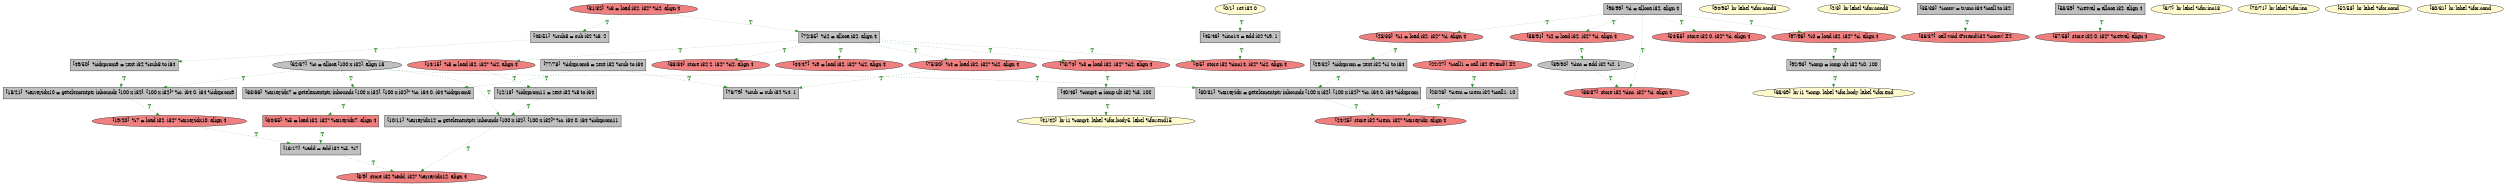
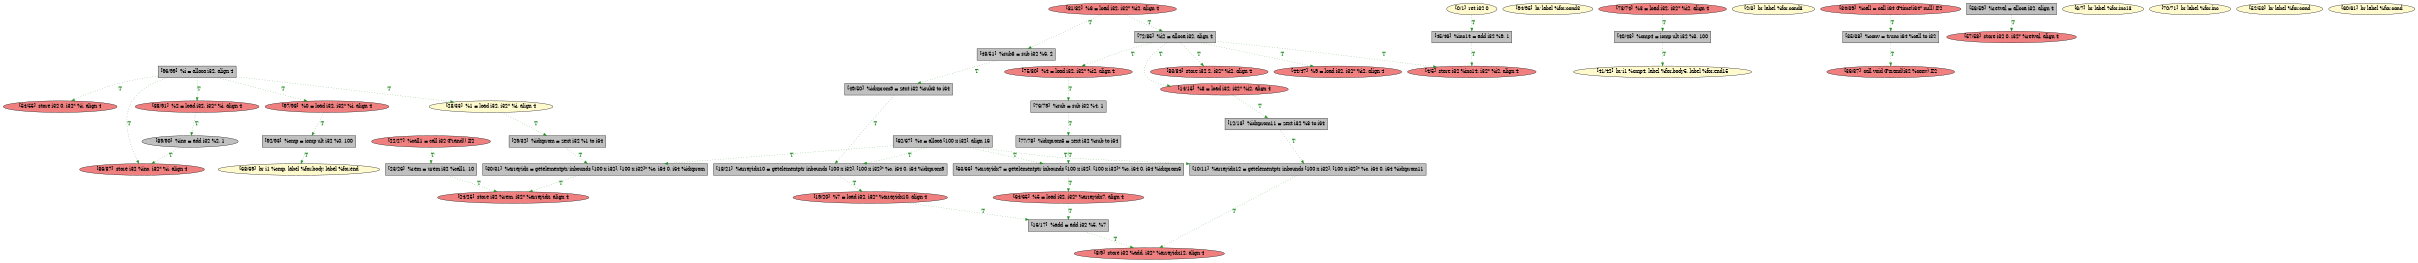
node "[34/39]  %call = call i64 @time(i64* null) #2": added
node "[28/33]  %1 = load i32, i32* %i, align 4": fillcolor lightcoral -> lemonchiffon
edge "[72/85]  %i2 = alloca i32, align 4" -> "[73/74]  %3 = load i32, i32* %i2, align 4": removed, label "T"
node "[62/67]  %c = alloca [100 x i32], align 16": shape ellipse -> box
edge "[77/78]  %idxprom6 = zext i32 %sub to i64" -> "[76/79]  %sub = sub i32 %4, 1": reversed
node "[64/65]  %5 = load i32, i32* %arrayidx7, align 4": shape box -> ellipse
